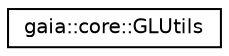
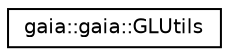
node "gaia::core::GLUtils": label "gaia::core::GLUtils" -> "gaia::gaia::GLUtils"
